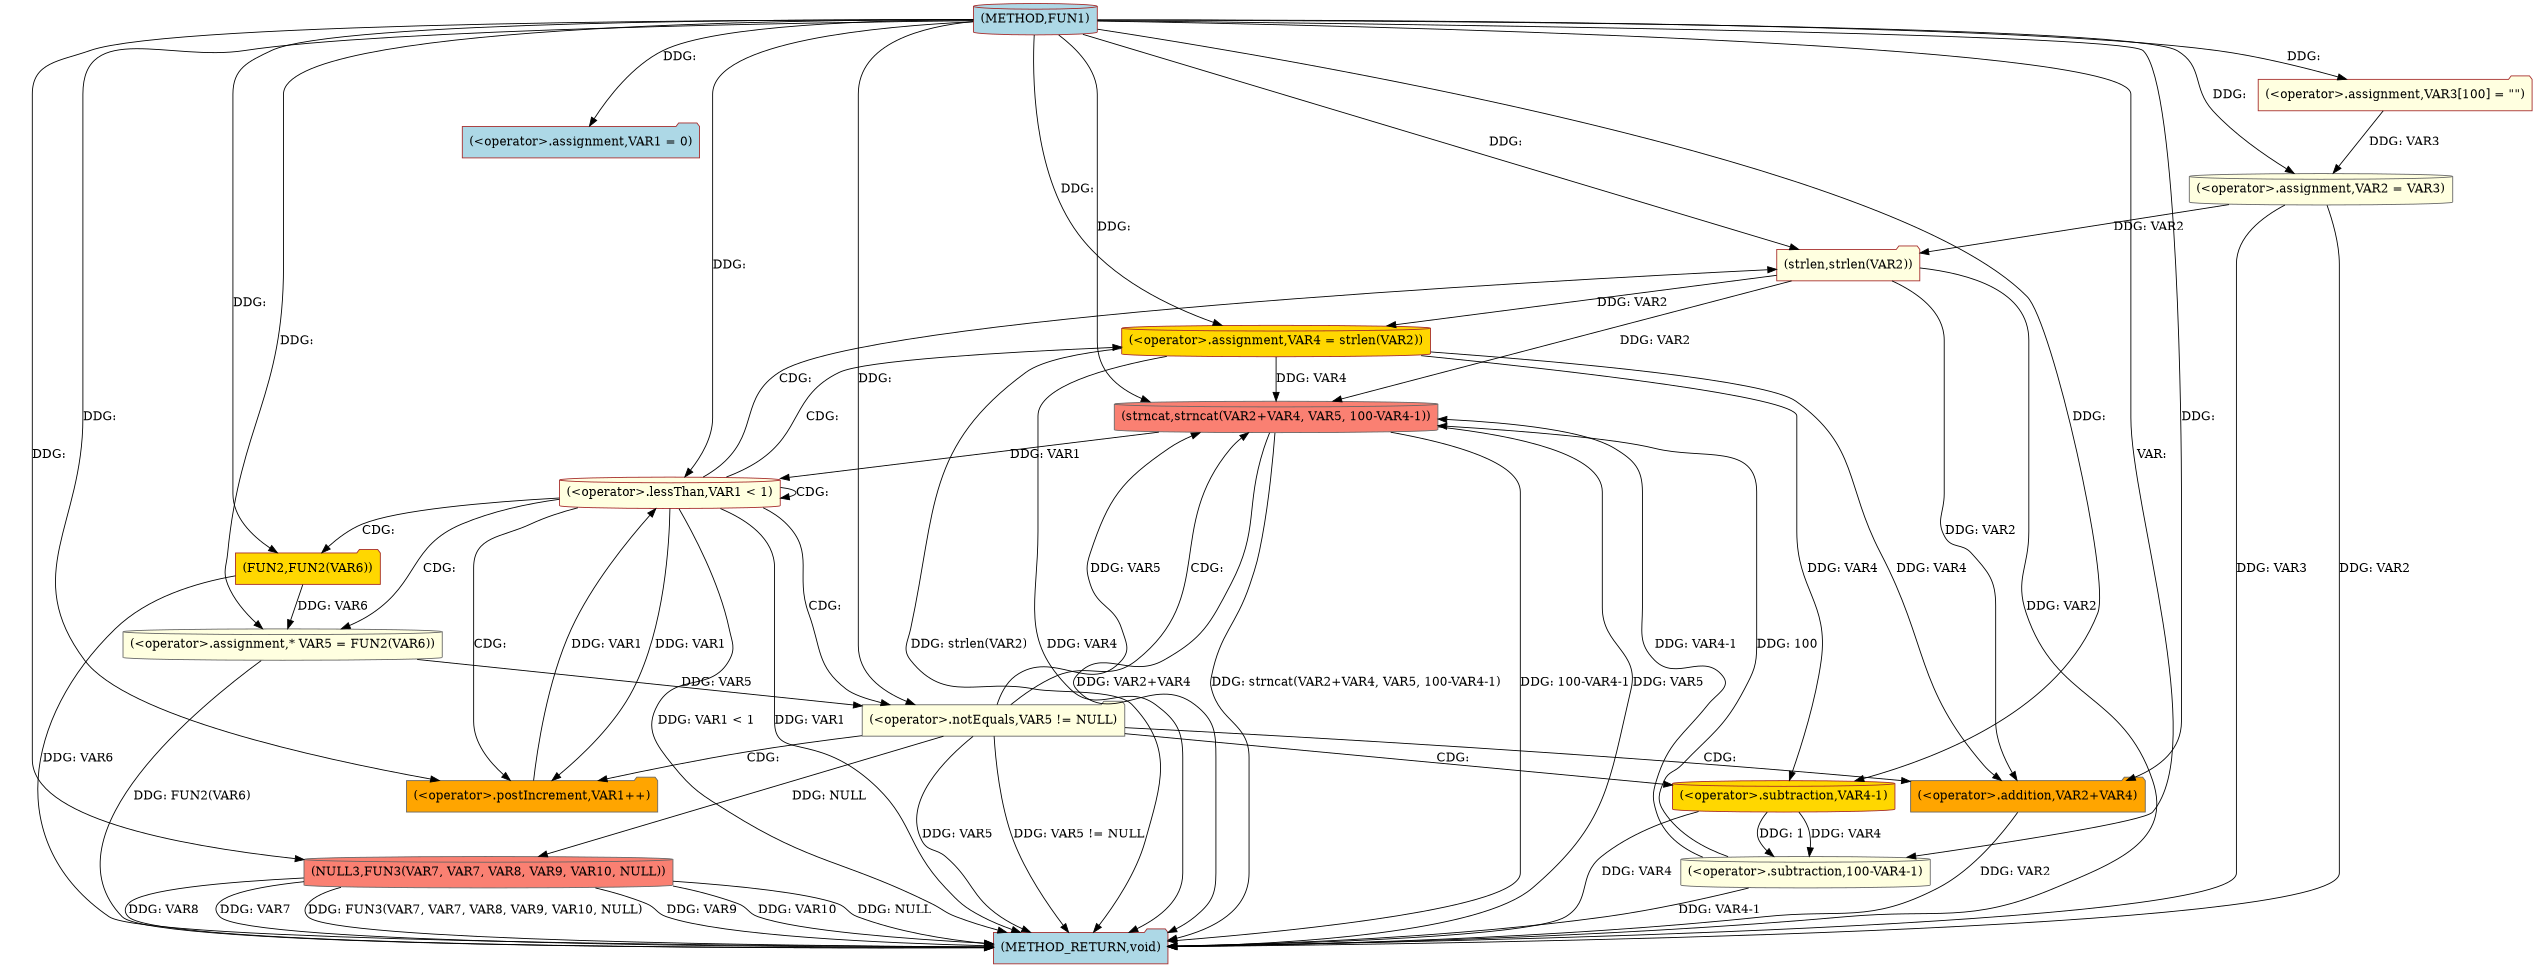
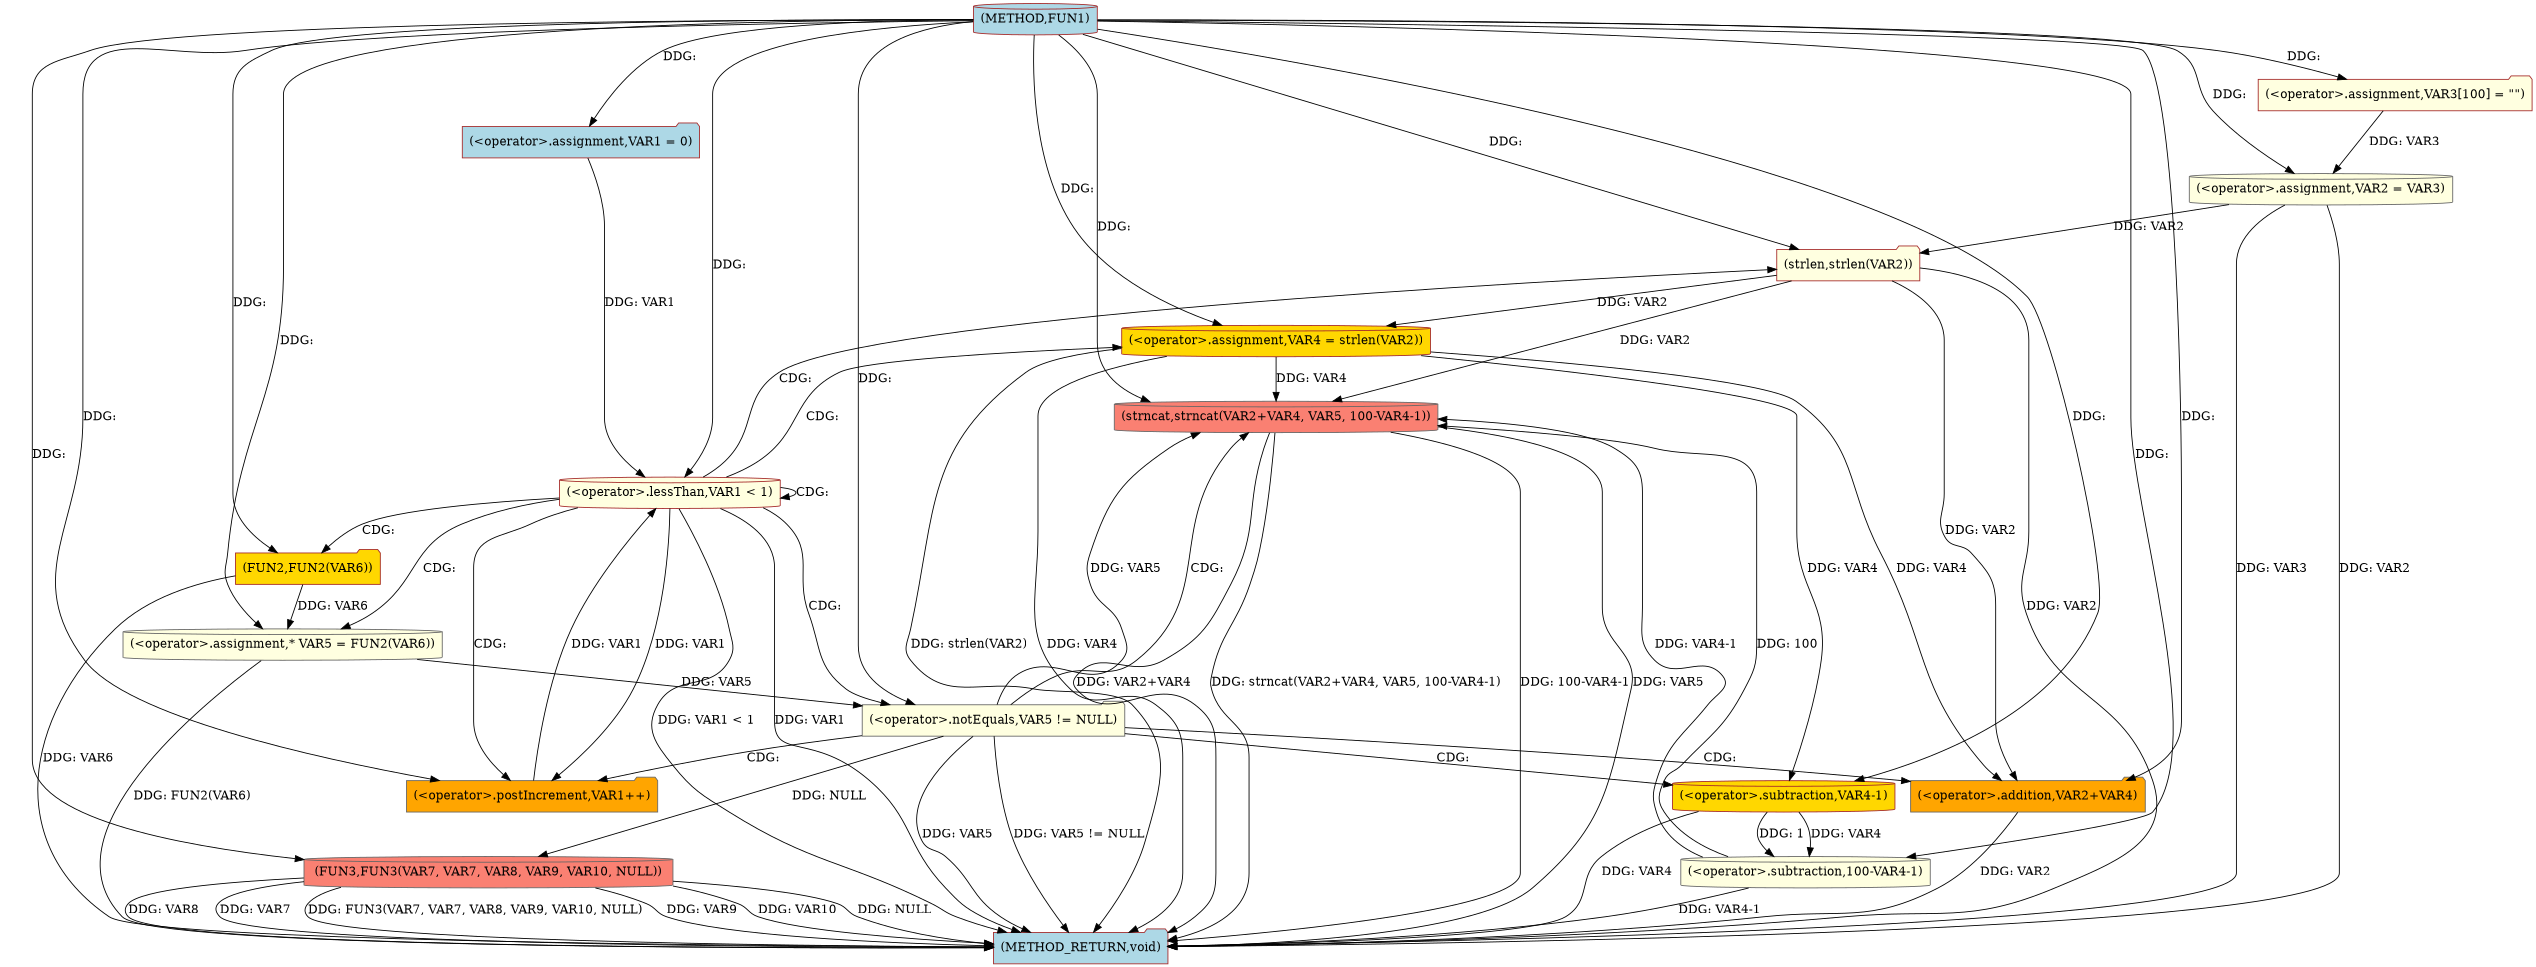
edge "(strncat,strncat(VAR2+VAR4, VAR5, 100-VAR4-1))" -> "(<operator>.lessThan,VAR1 < 1)": now "(<operator>.assignment,VAR1 = 0)" -> "(<operator>.lessThan,VAR1 < 1)"
edge "(METHOD,FUN1)" -> "(<operator>.subtraction,100-VAR4-1)": label "VAR: " -> "DDG: "
node "(NULL3,FUN3(VAR7, VAR7, VAR8, VAR9, VAR10, NULL))": label "(NULL3,FUN3(VAR7, VAR7, VAR8, VAR9, VAR10, NULL))" -> "(FUN3,FUN3(VAR7, VAR7, VAR8, VAR9, VAR10, NULL))"
